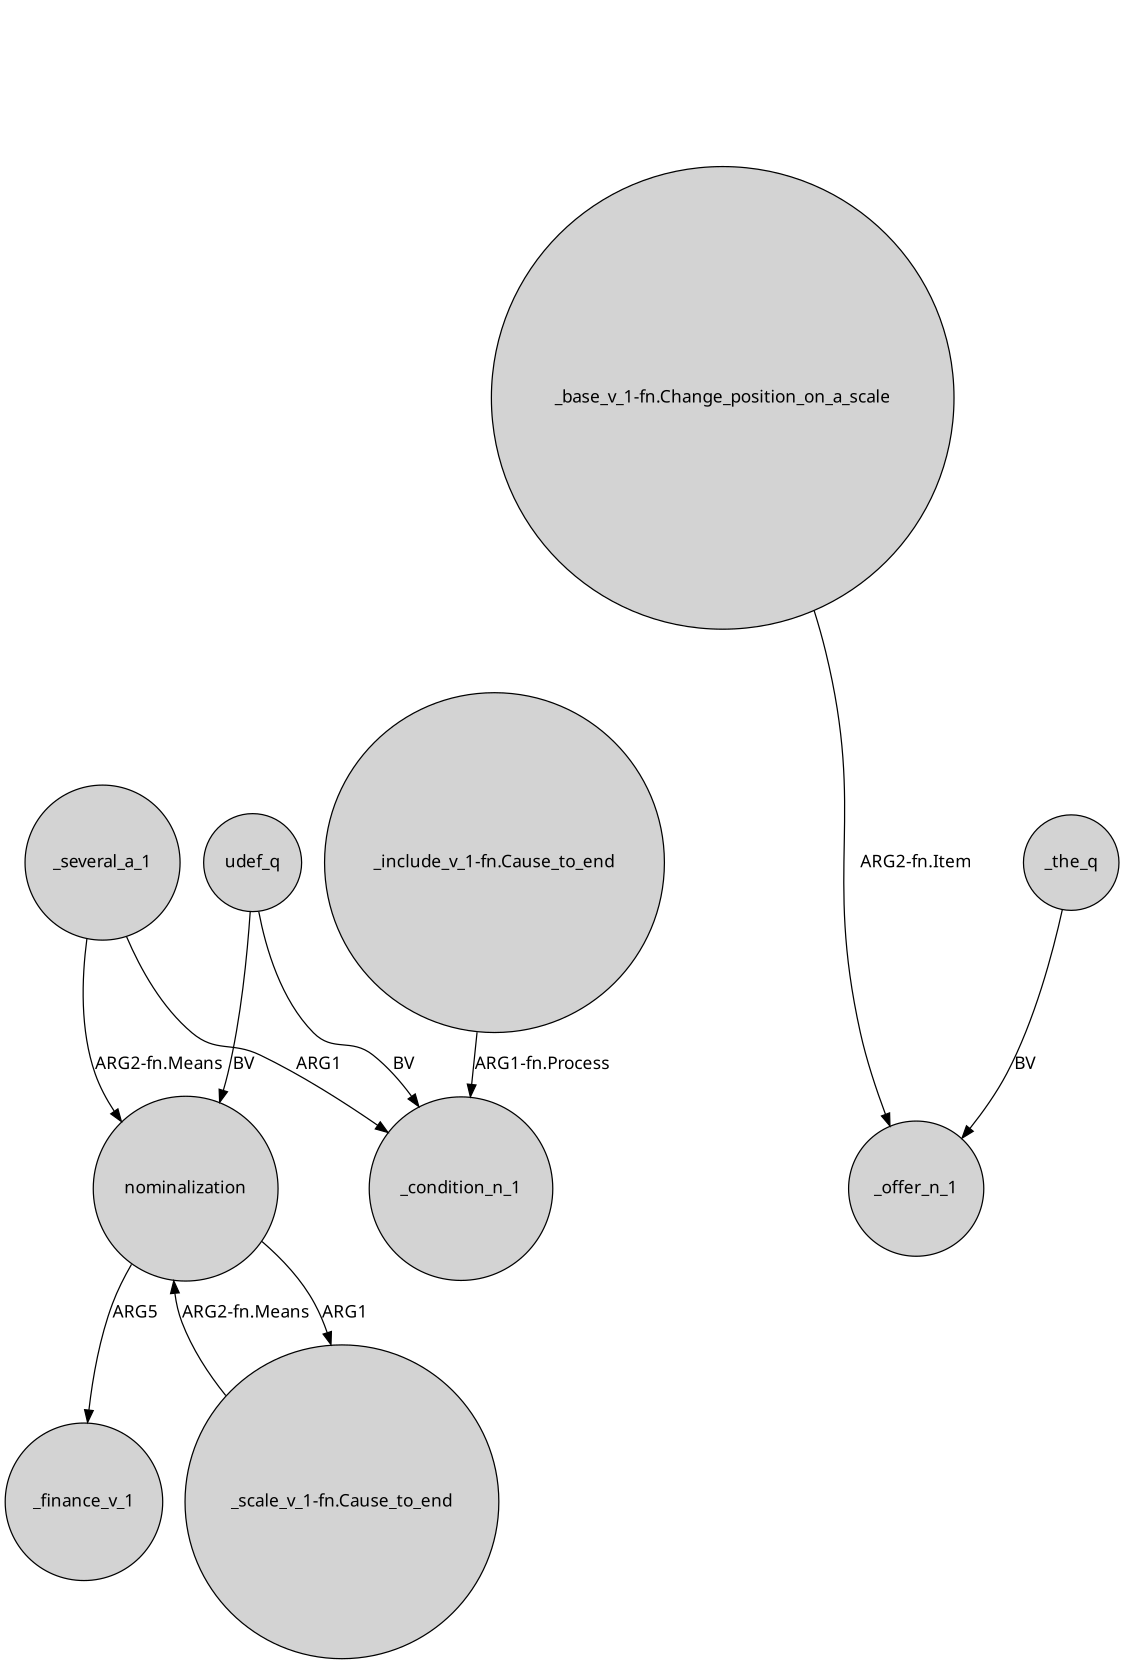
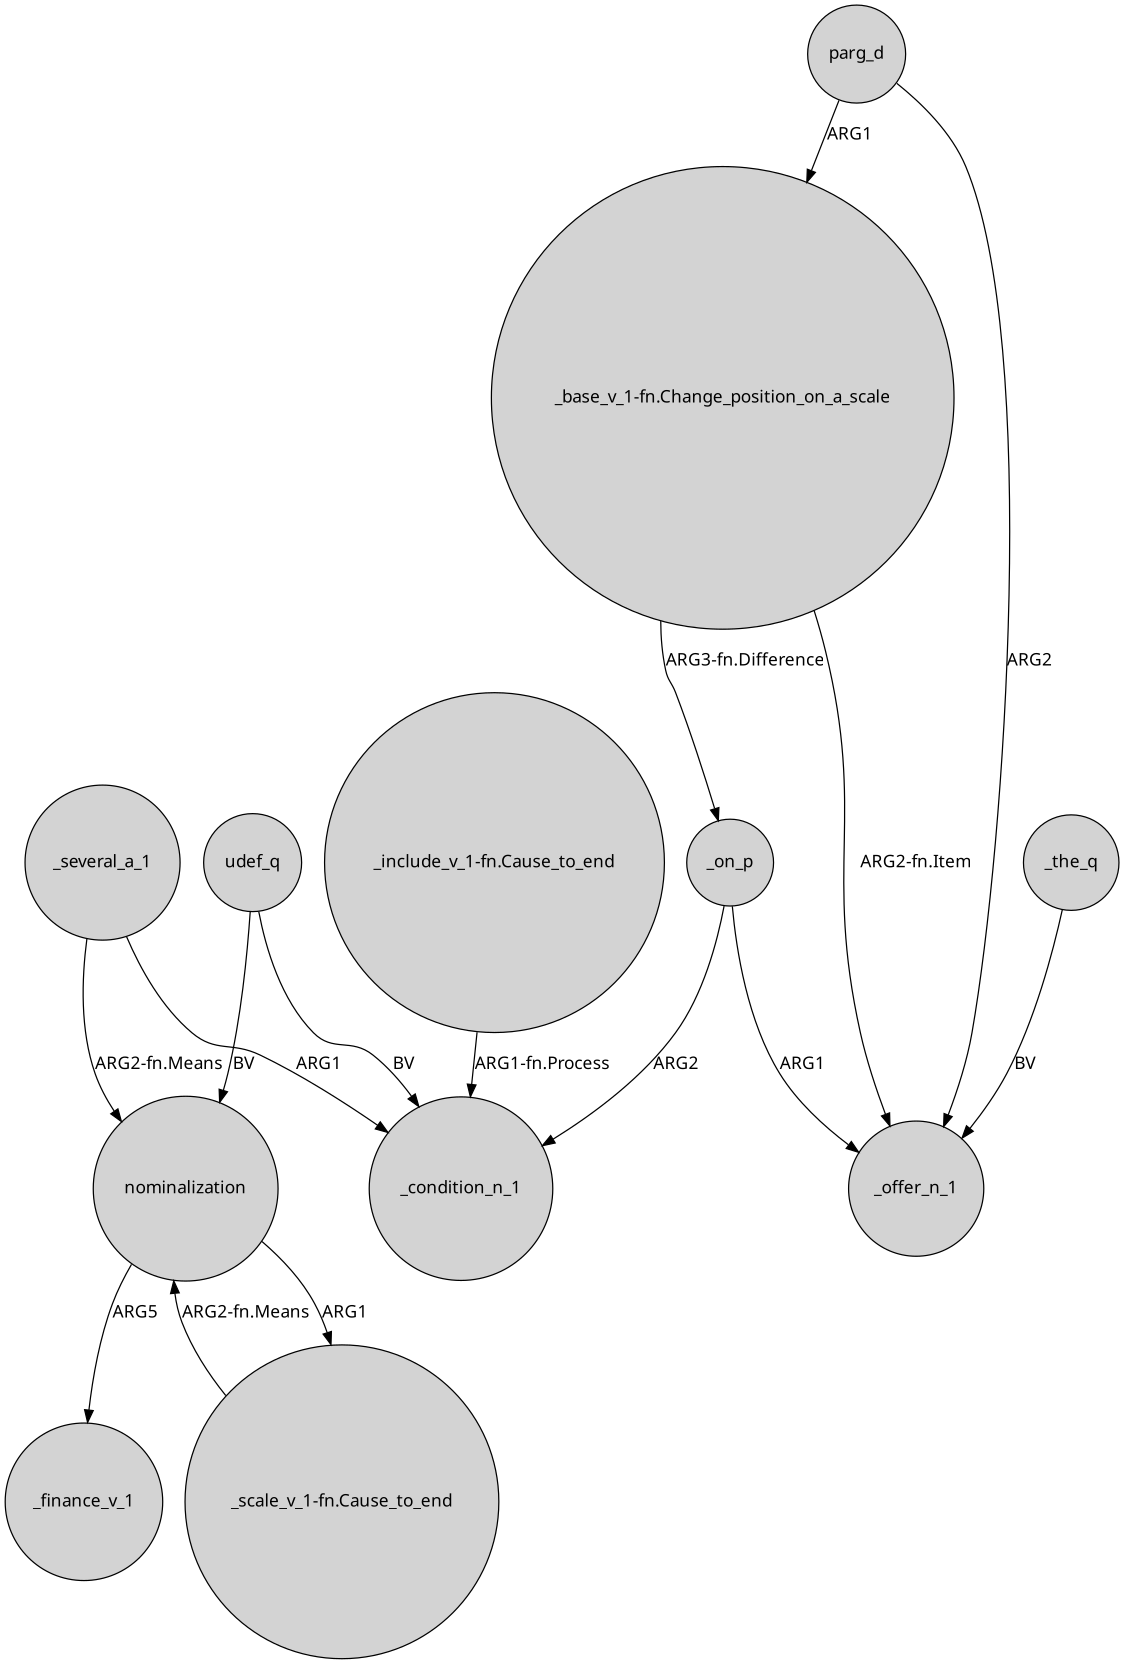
node "parg_d": added
node "_on_p": added
